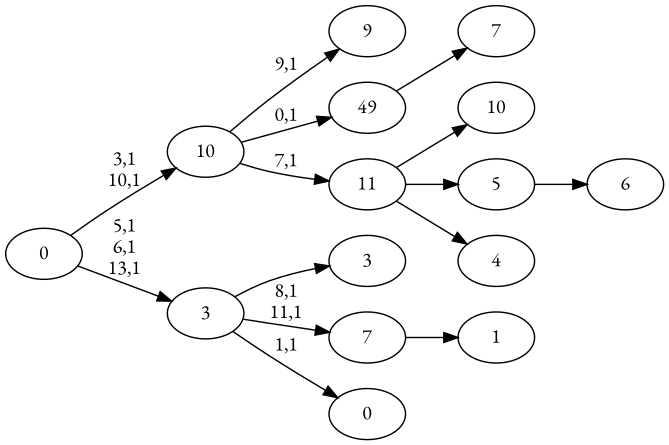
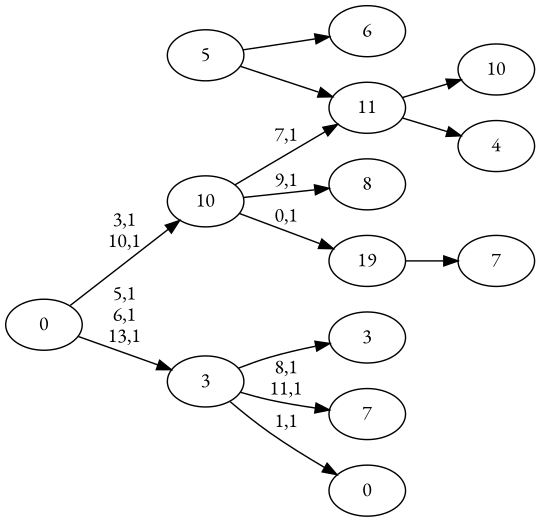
node "9": label "9" -> "8"
node "49": label "49" -> "19"
edge "11" -> "5": reversed
node "1": removed
